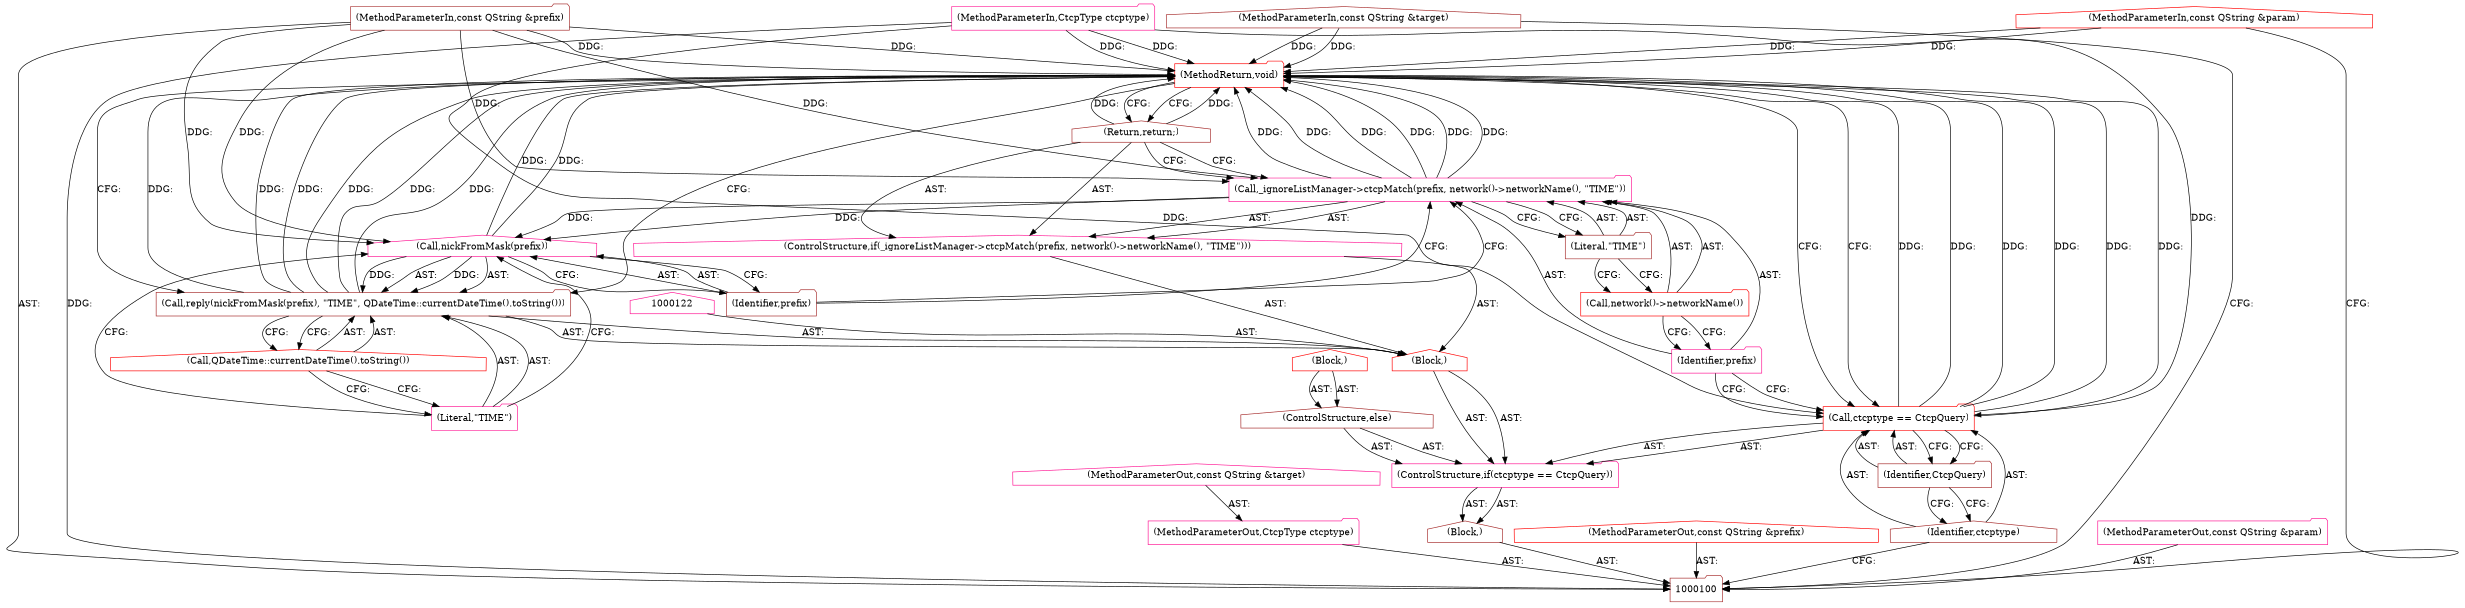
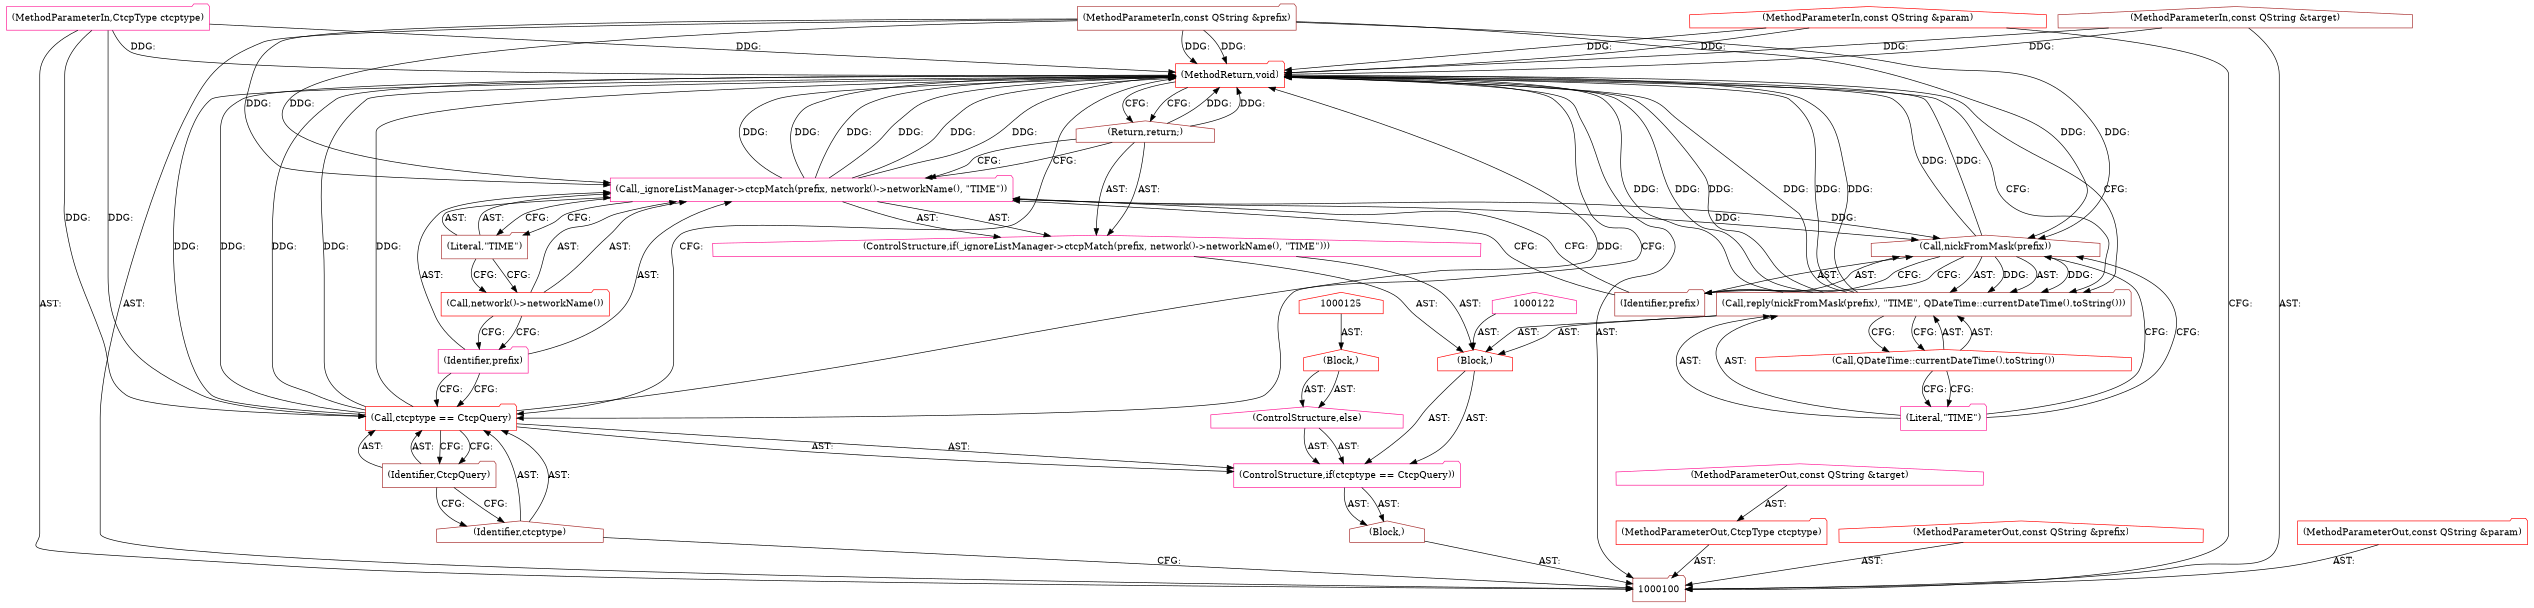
edge "(MethodReturn,void)" -> "1000100": added, label "AST:"
node "(Call,nickFromMask(prefix))": color deeppink -> brown
edge "(MethodParameterIn,CtcpType ctcptype)" -> "1000100": label "DDG: " -> "AST: "
node "1000125": added
edge "(MethodParameterIn,const QString &target)" -> "1000100": label "CFG: " -> "AST: "
node "(ControlStructure,else)": color brown -> deeppink
node "(MethodParameterOut,CtcpType ctcptype)": color deeppink -> red
node "(MethodParameterOut,const QString &param)": color deeppink -> red
